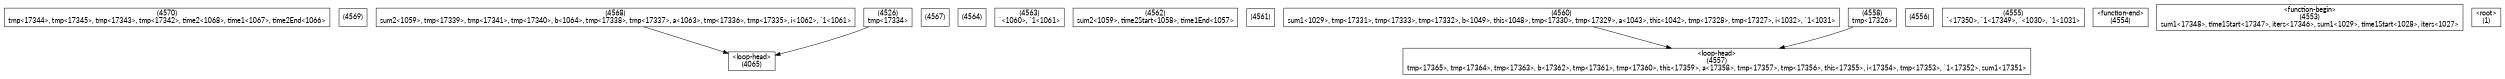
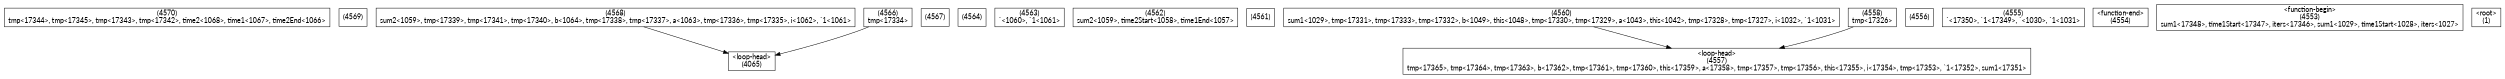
node "(4526) tmp<17334>": label "(4526) tmp<17334>" -> "(4566) tmp<17334>"
